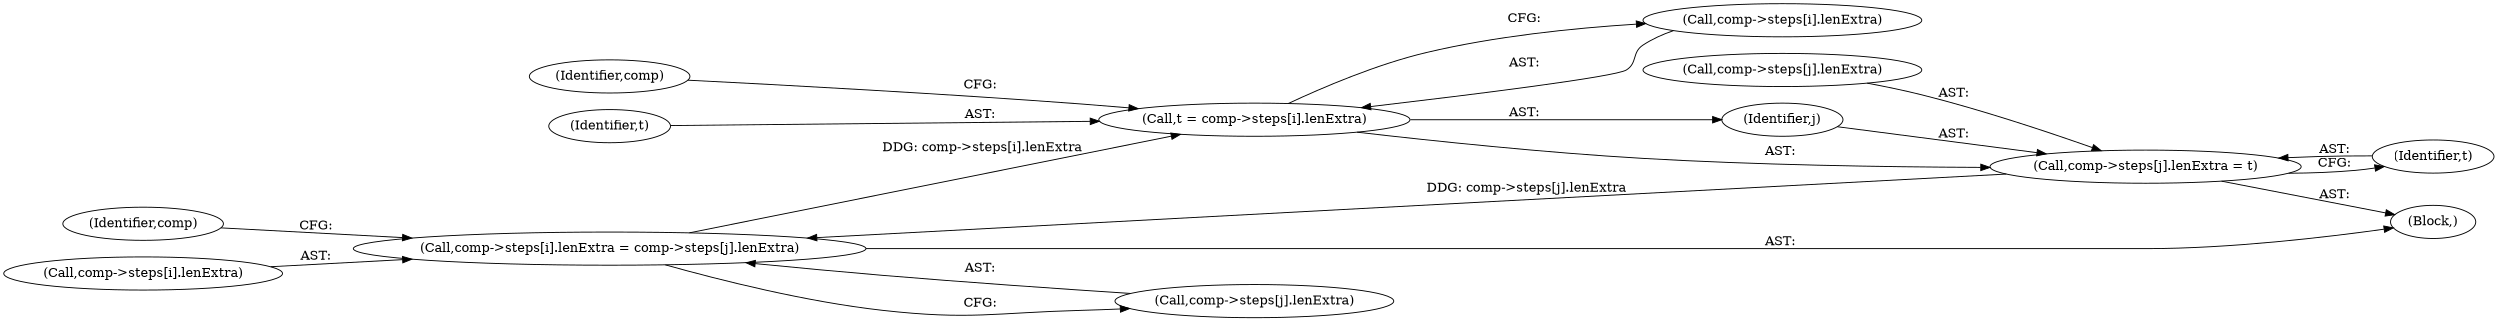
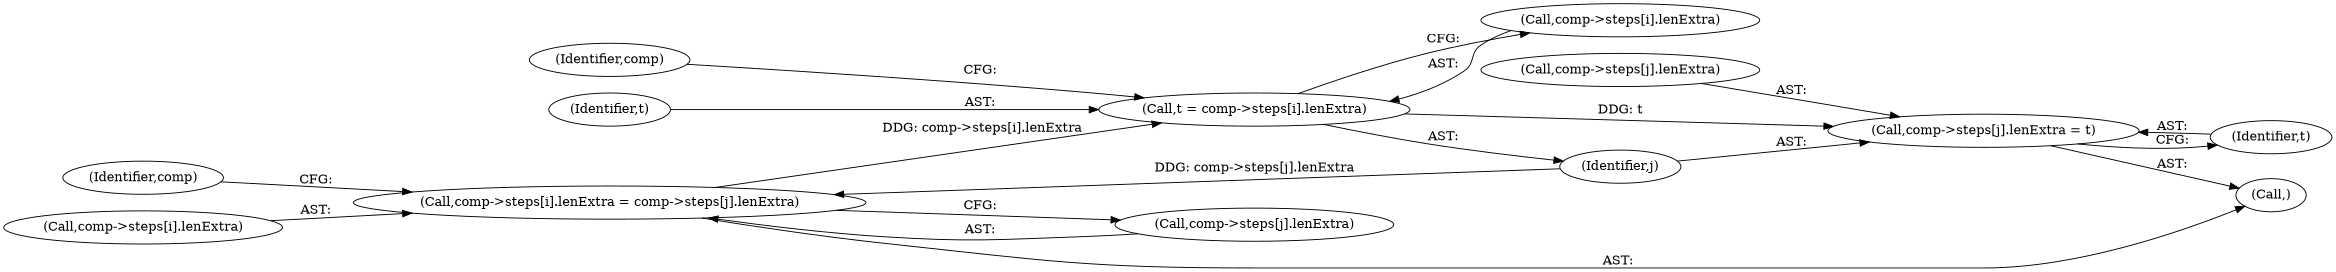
edge "(Call,t = comp->steps[i].lenExtra)" -> "(Call,comp->steps[j].lenExtra = t)": label "AST: " -> "DDG: t"
edge "(Call,comp->steps[j].lenExtra = t)" -> "(Call,comp->steps[i].lenExtra = comp->steps[j].lenExtra)": now "(Identifier,j)" -> "(Call,comp->steps[i].lenExtra = comp->steps[j].lenExtra)"
node "(Block,)": label "(Block,)" -> "(Call,)"
